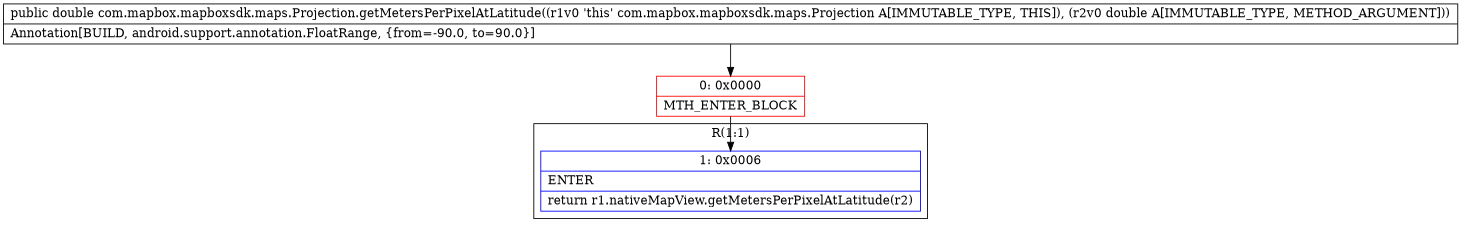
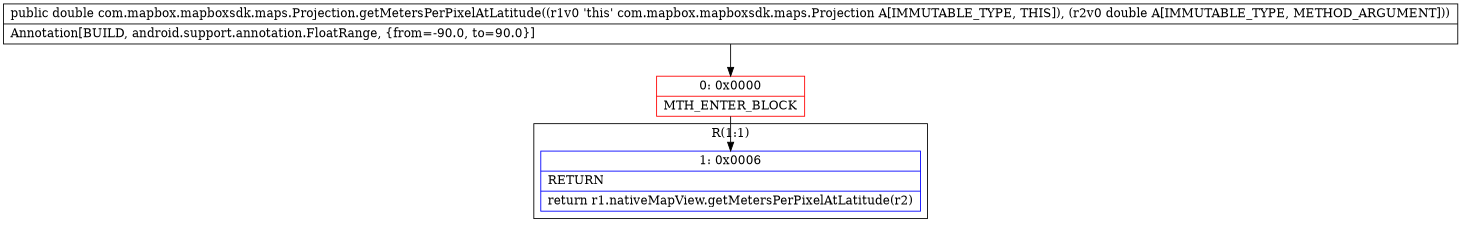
node "1: 0x0006": text "ENTER" -> "RETURN"
